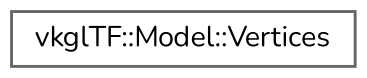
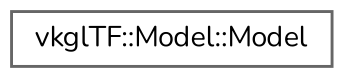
node "vkglTF::Model::Vertices": label "vkglTF::Model::Vertices" -> "vkglTF::Model::Model"
